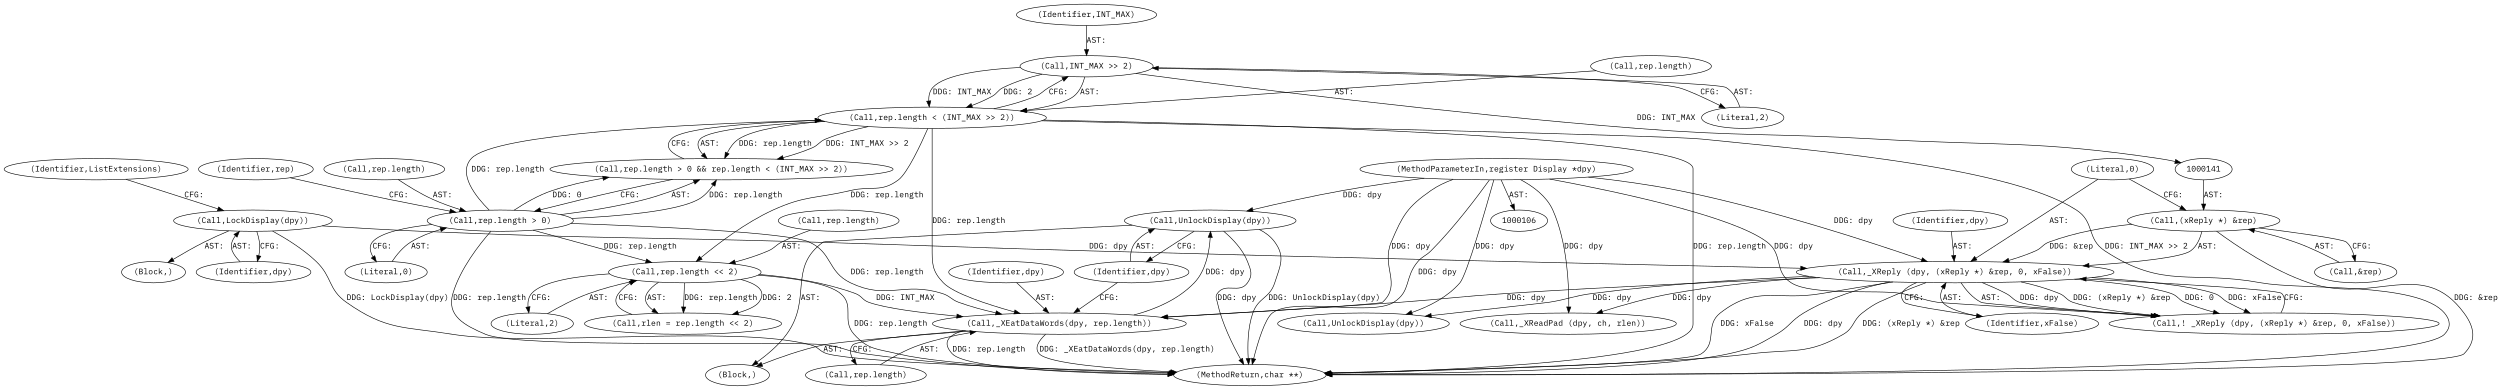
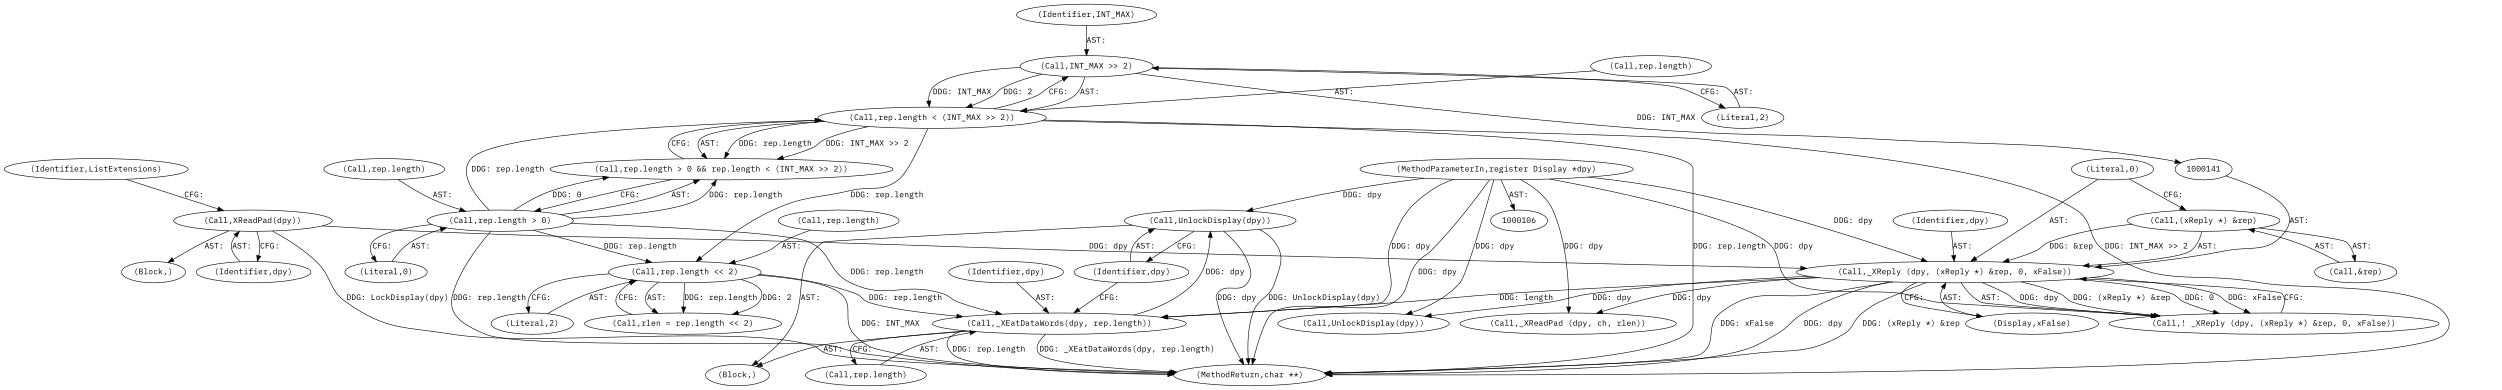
node "(Identifier,rep)": removed
edge "1000141" -> "(Call,(xReply *) &rep)": now "1000141" -> "(Call,_XReply (dpy, (xReply *) &rep, 0, xFalse))"
node "(Call,LockDisplay(dpy))": label "(Call,LockDisplay(dpy))" -> "(Call,XReadPad(dpy))"
edge "(Call,rep.length < (INT_MAX >> 2))" -> "(Call,_XEatDataWords(dpy, rep.length))": removed, label "DDG: rep.length"
edge "(Call,(xReply *) &rep)" -> "(Call,&rep)": label "CFG: " -> "AST: "
edge "(Call,rep.length << 2)" -> "(Call,_XEatDataWords(dpy, rep.length))": label "DDG: INT_MAX" -> "DDG: rep.length"
edge "(Call,_XReply (dpy, (xReply *) &rep, 0, xFalse))" -> "(Call,_XEatDataWords(dpy, rep.length))": label "DDG: dpy" -> "DDG: length"
edge "(Call,rep.length << 2)" -> "(MethodReturn,char **)": label "DDG: rep.length" -> "DDG: INT_MAX"
node "(Identifier,xFalse)": label "(Identifier,xFalse)" -> "(Display,xFalse)"
edge "(Call,(xReply *) &rep)" -> "(MethodReturn,char **)": removed, label "DDG: &rep"
